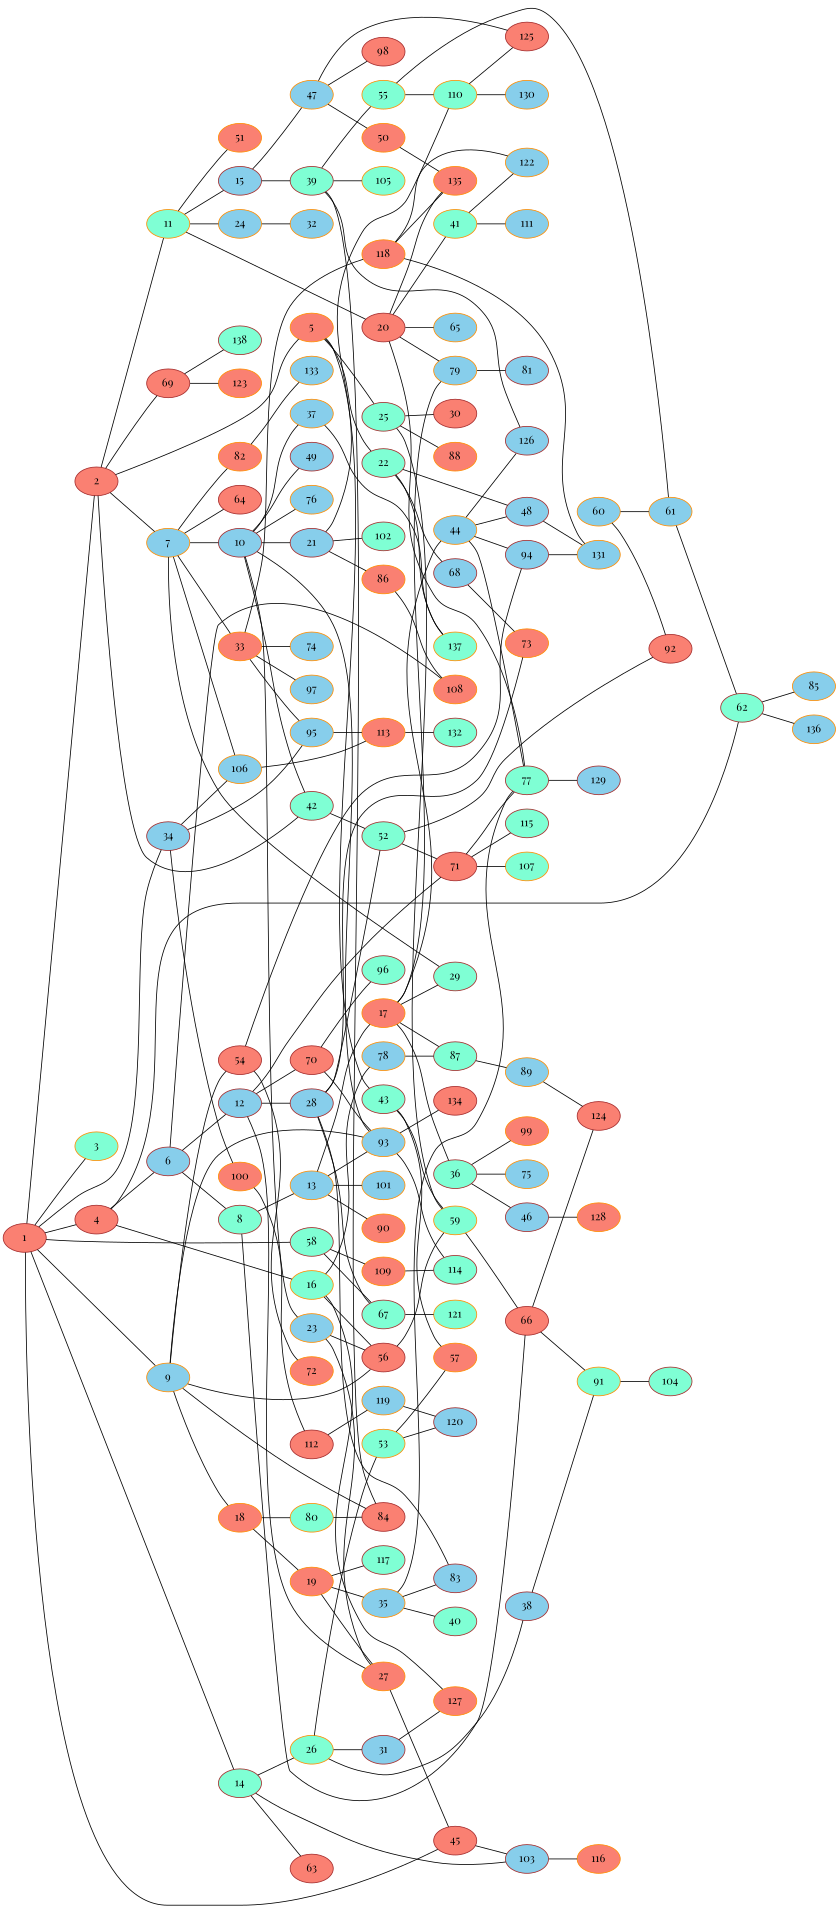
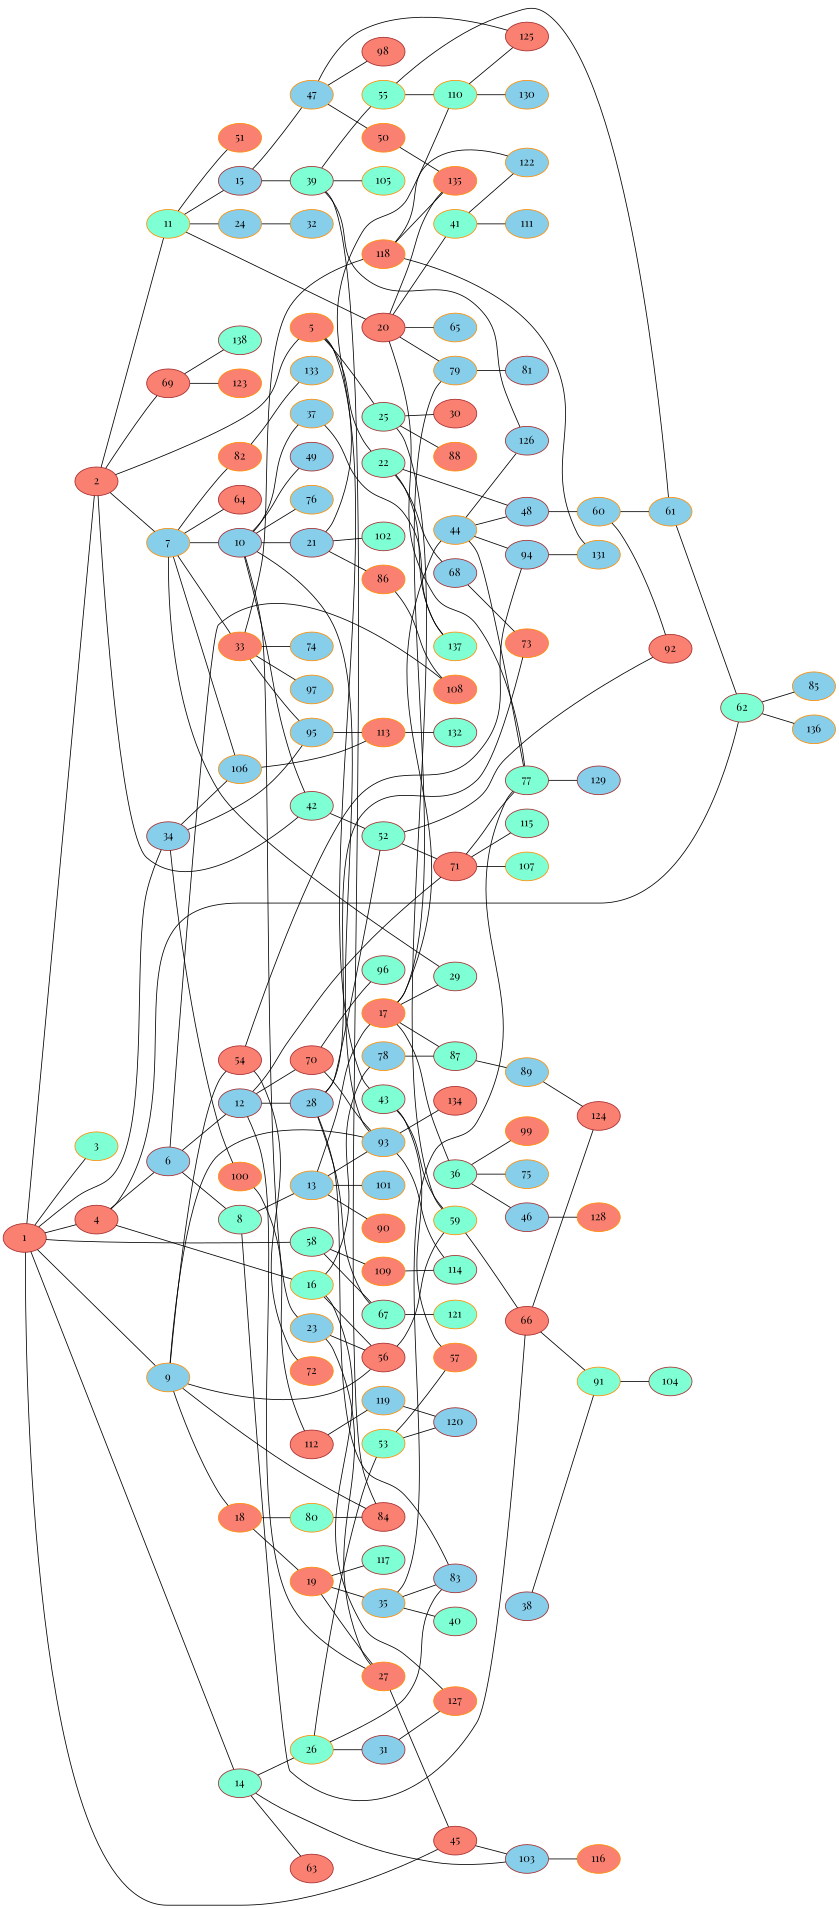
edge "48" -- "131": now "48" -- "60"
edge "38" -- "26": now "83" -- "26"
